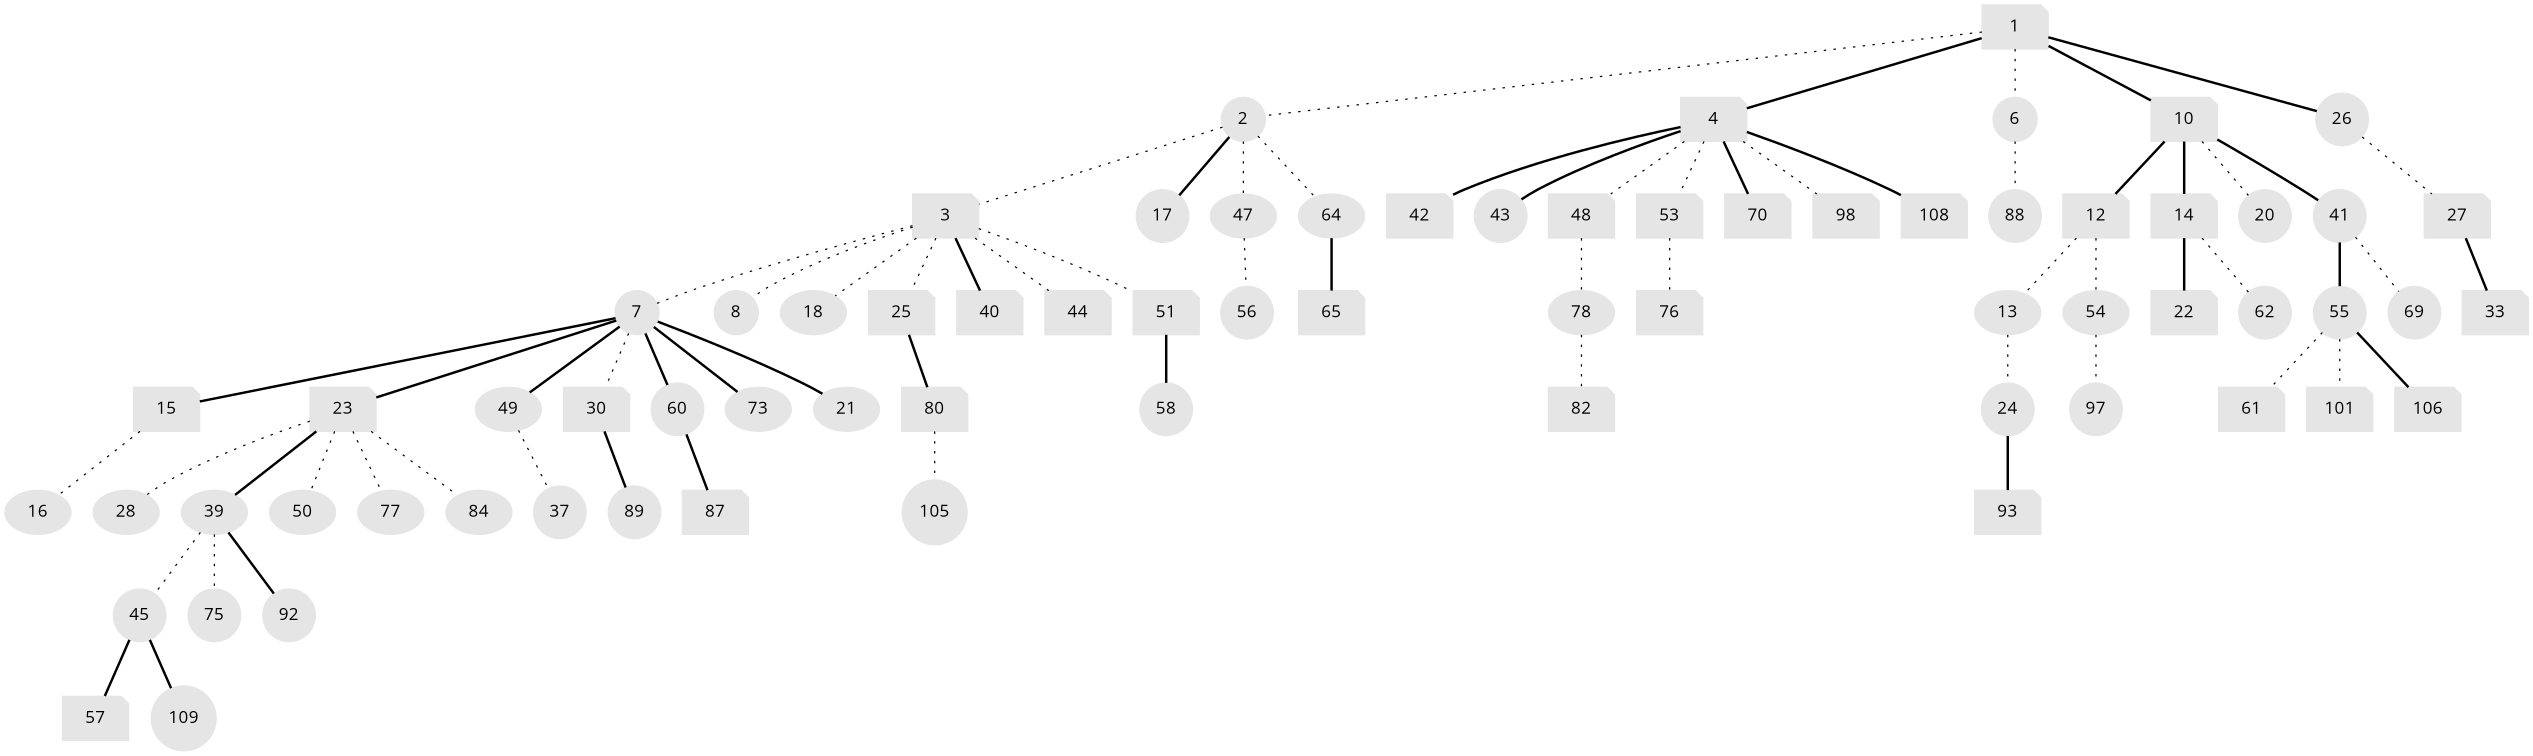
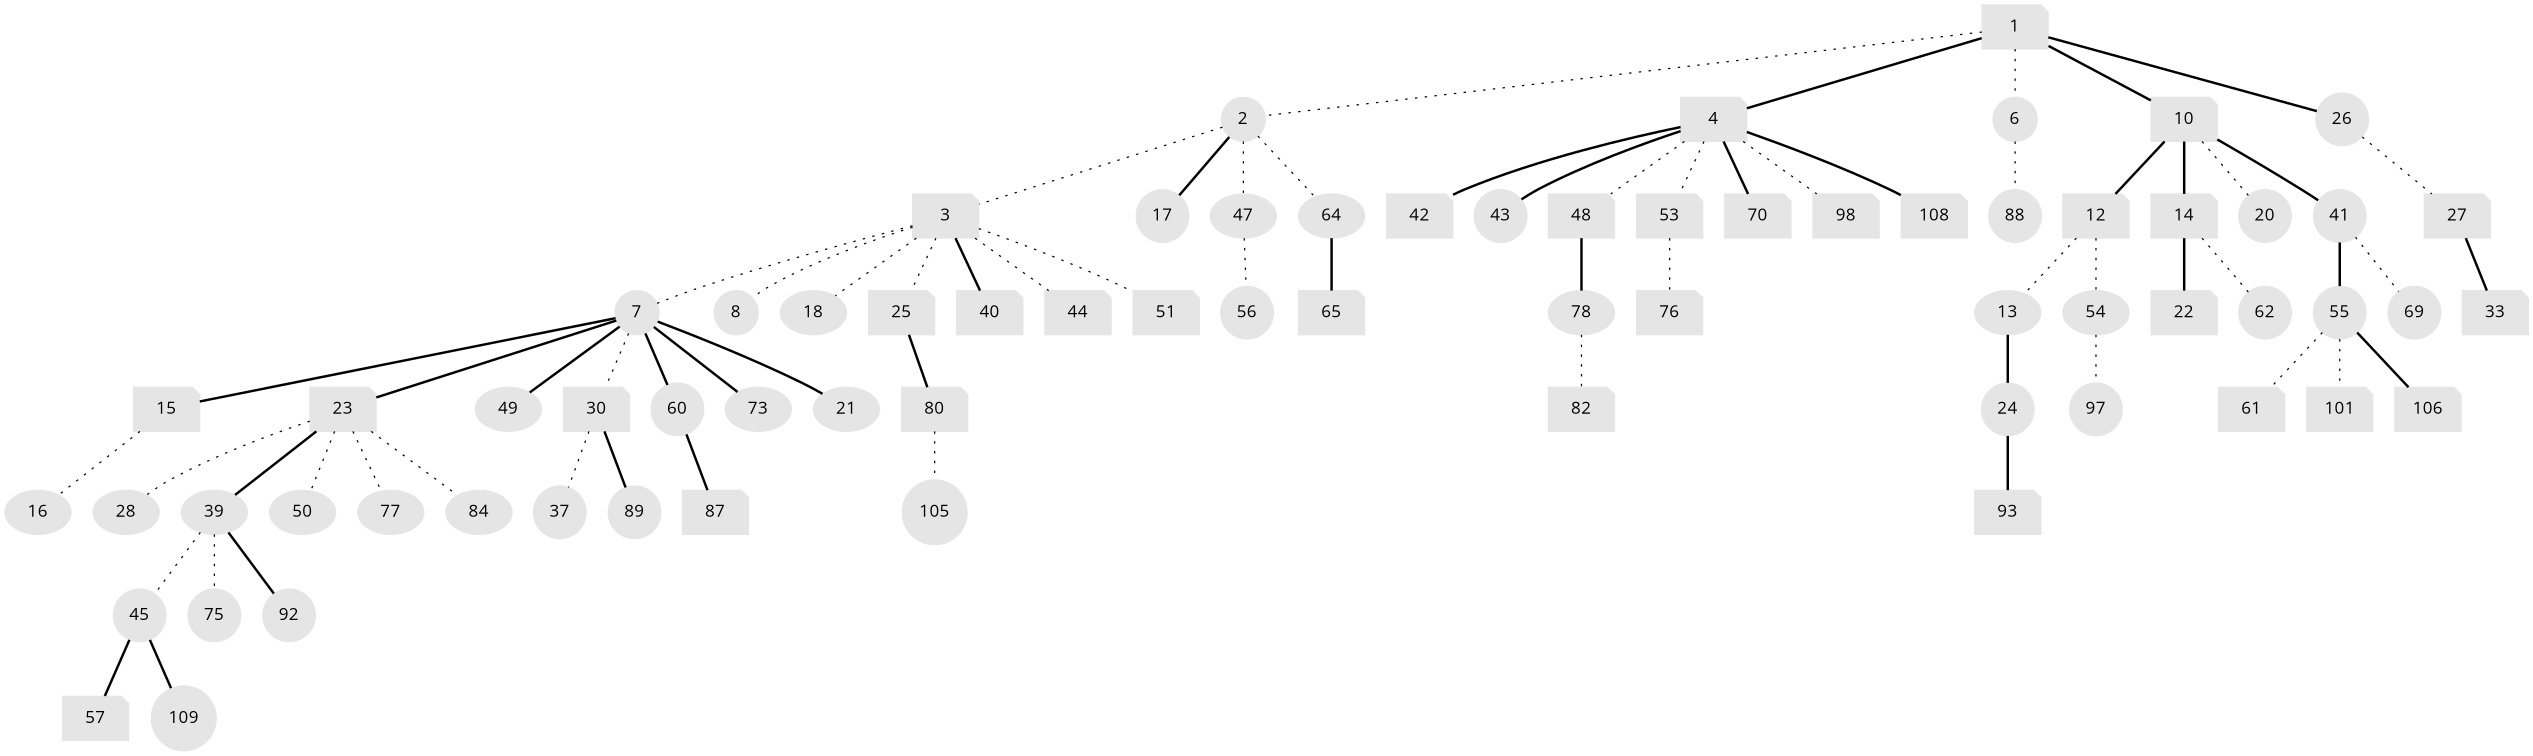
edge "48" -- "78": style dotted -> bold
edge "13" -- "24": style dotted -> bold
node "58": removed
edge "49" -- "37": now "30" -- "37"
